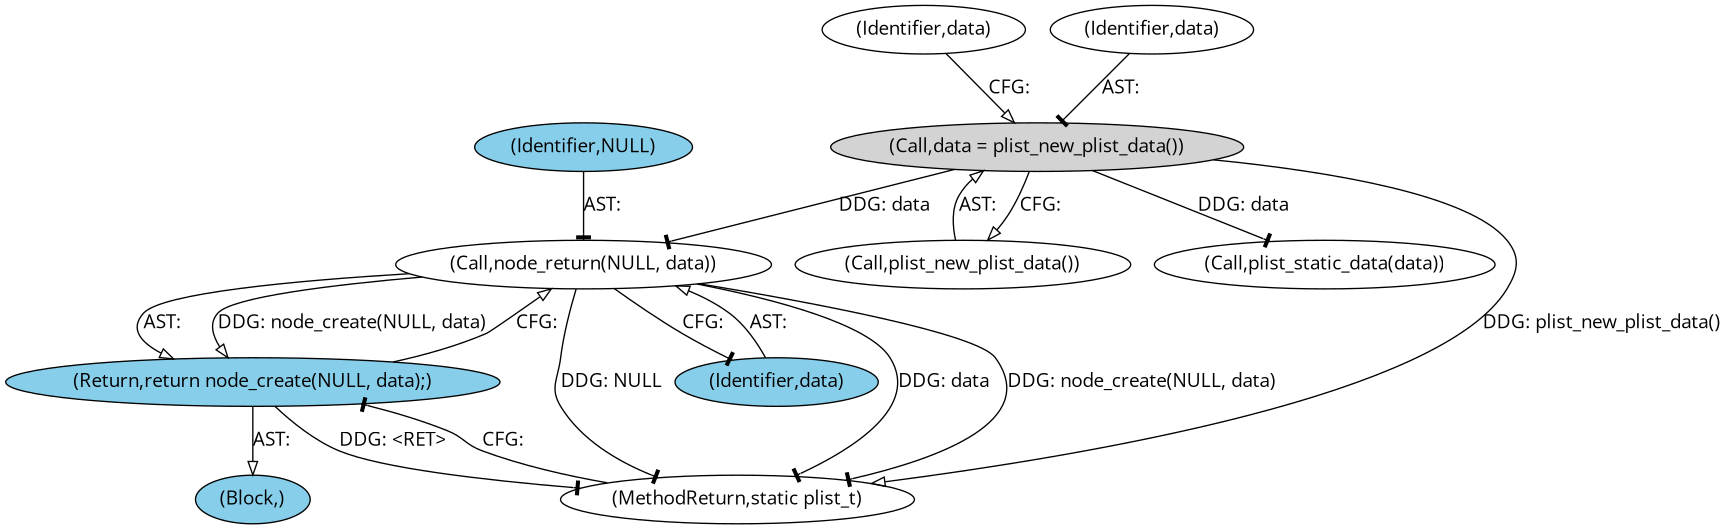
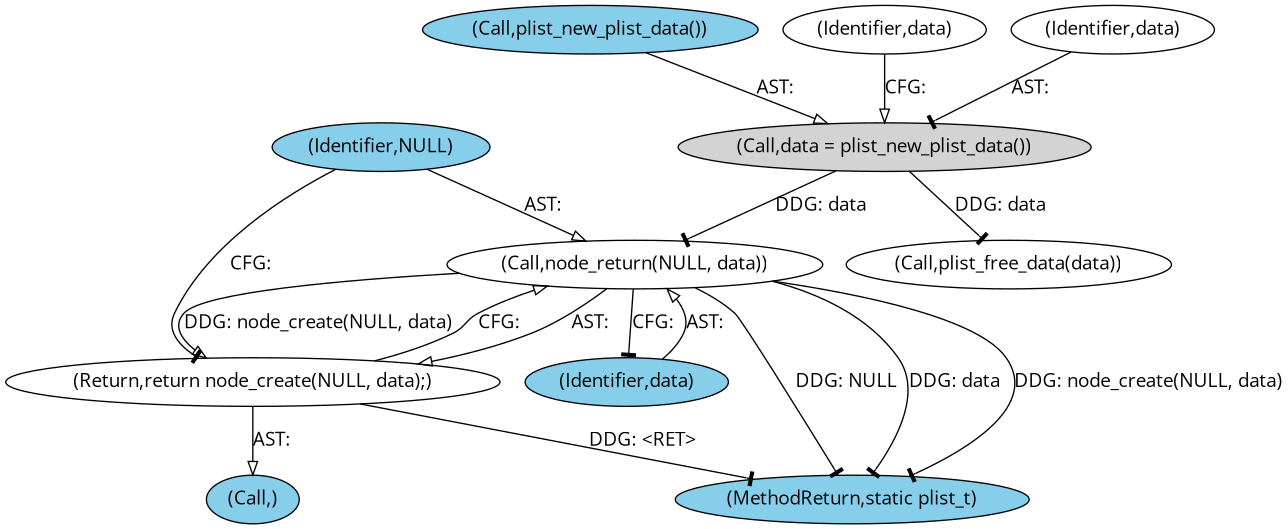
edge "(Identifier,NULL)" -> "(Call,node_return(NULL, data))": arrowhead tee -> onormal
edge "(Call,data = plist_new_plist_data())" -> "(Call,plist_new_plist_data())": removed, label "CFG:"
node "(Call,plist_new_plist_data())": fillcolor white -> skyblue
node "(Call,plist_static_data(data))": label "(Call,plist_static_data(data))" -> "(Call,plist_free_data(data))"
edge "(Call,data = plist_new_plist_data())" -> "(MethodReturn,static plist_t)": removed, label "DDG: plist_new_plist_data()"
node "(Return,return node_create(NULL, data);)": fillcolor skyblue -> white
edge "(MethodReturn,static plist_t)" -> "(Return,return node_create(NULL, data);)": now "(Identifier,NULL)" -> "(Return,return node_create(NULL, data);)"
node "(Block,)": label "(Block,)" -> "(Call,)"
node "(MethodReturn,static plist_t)": fillcolor white -> skyblue
